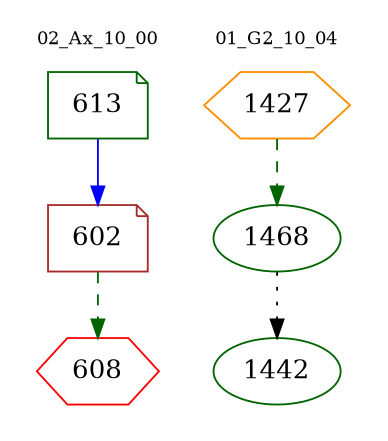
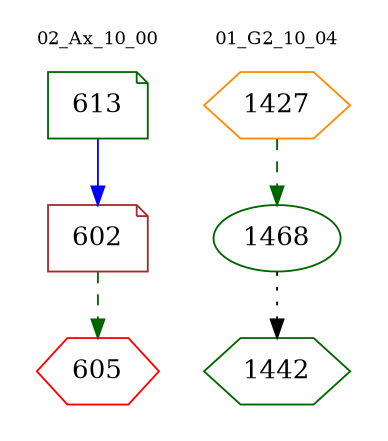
node "608": label "608" -> "605"
node "1442": shape ellipse -> hexagon
